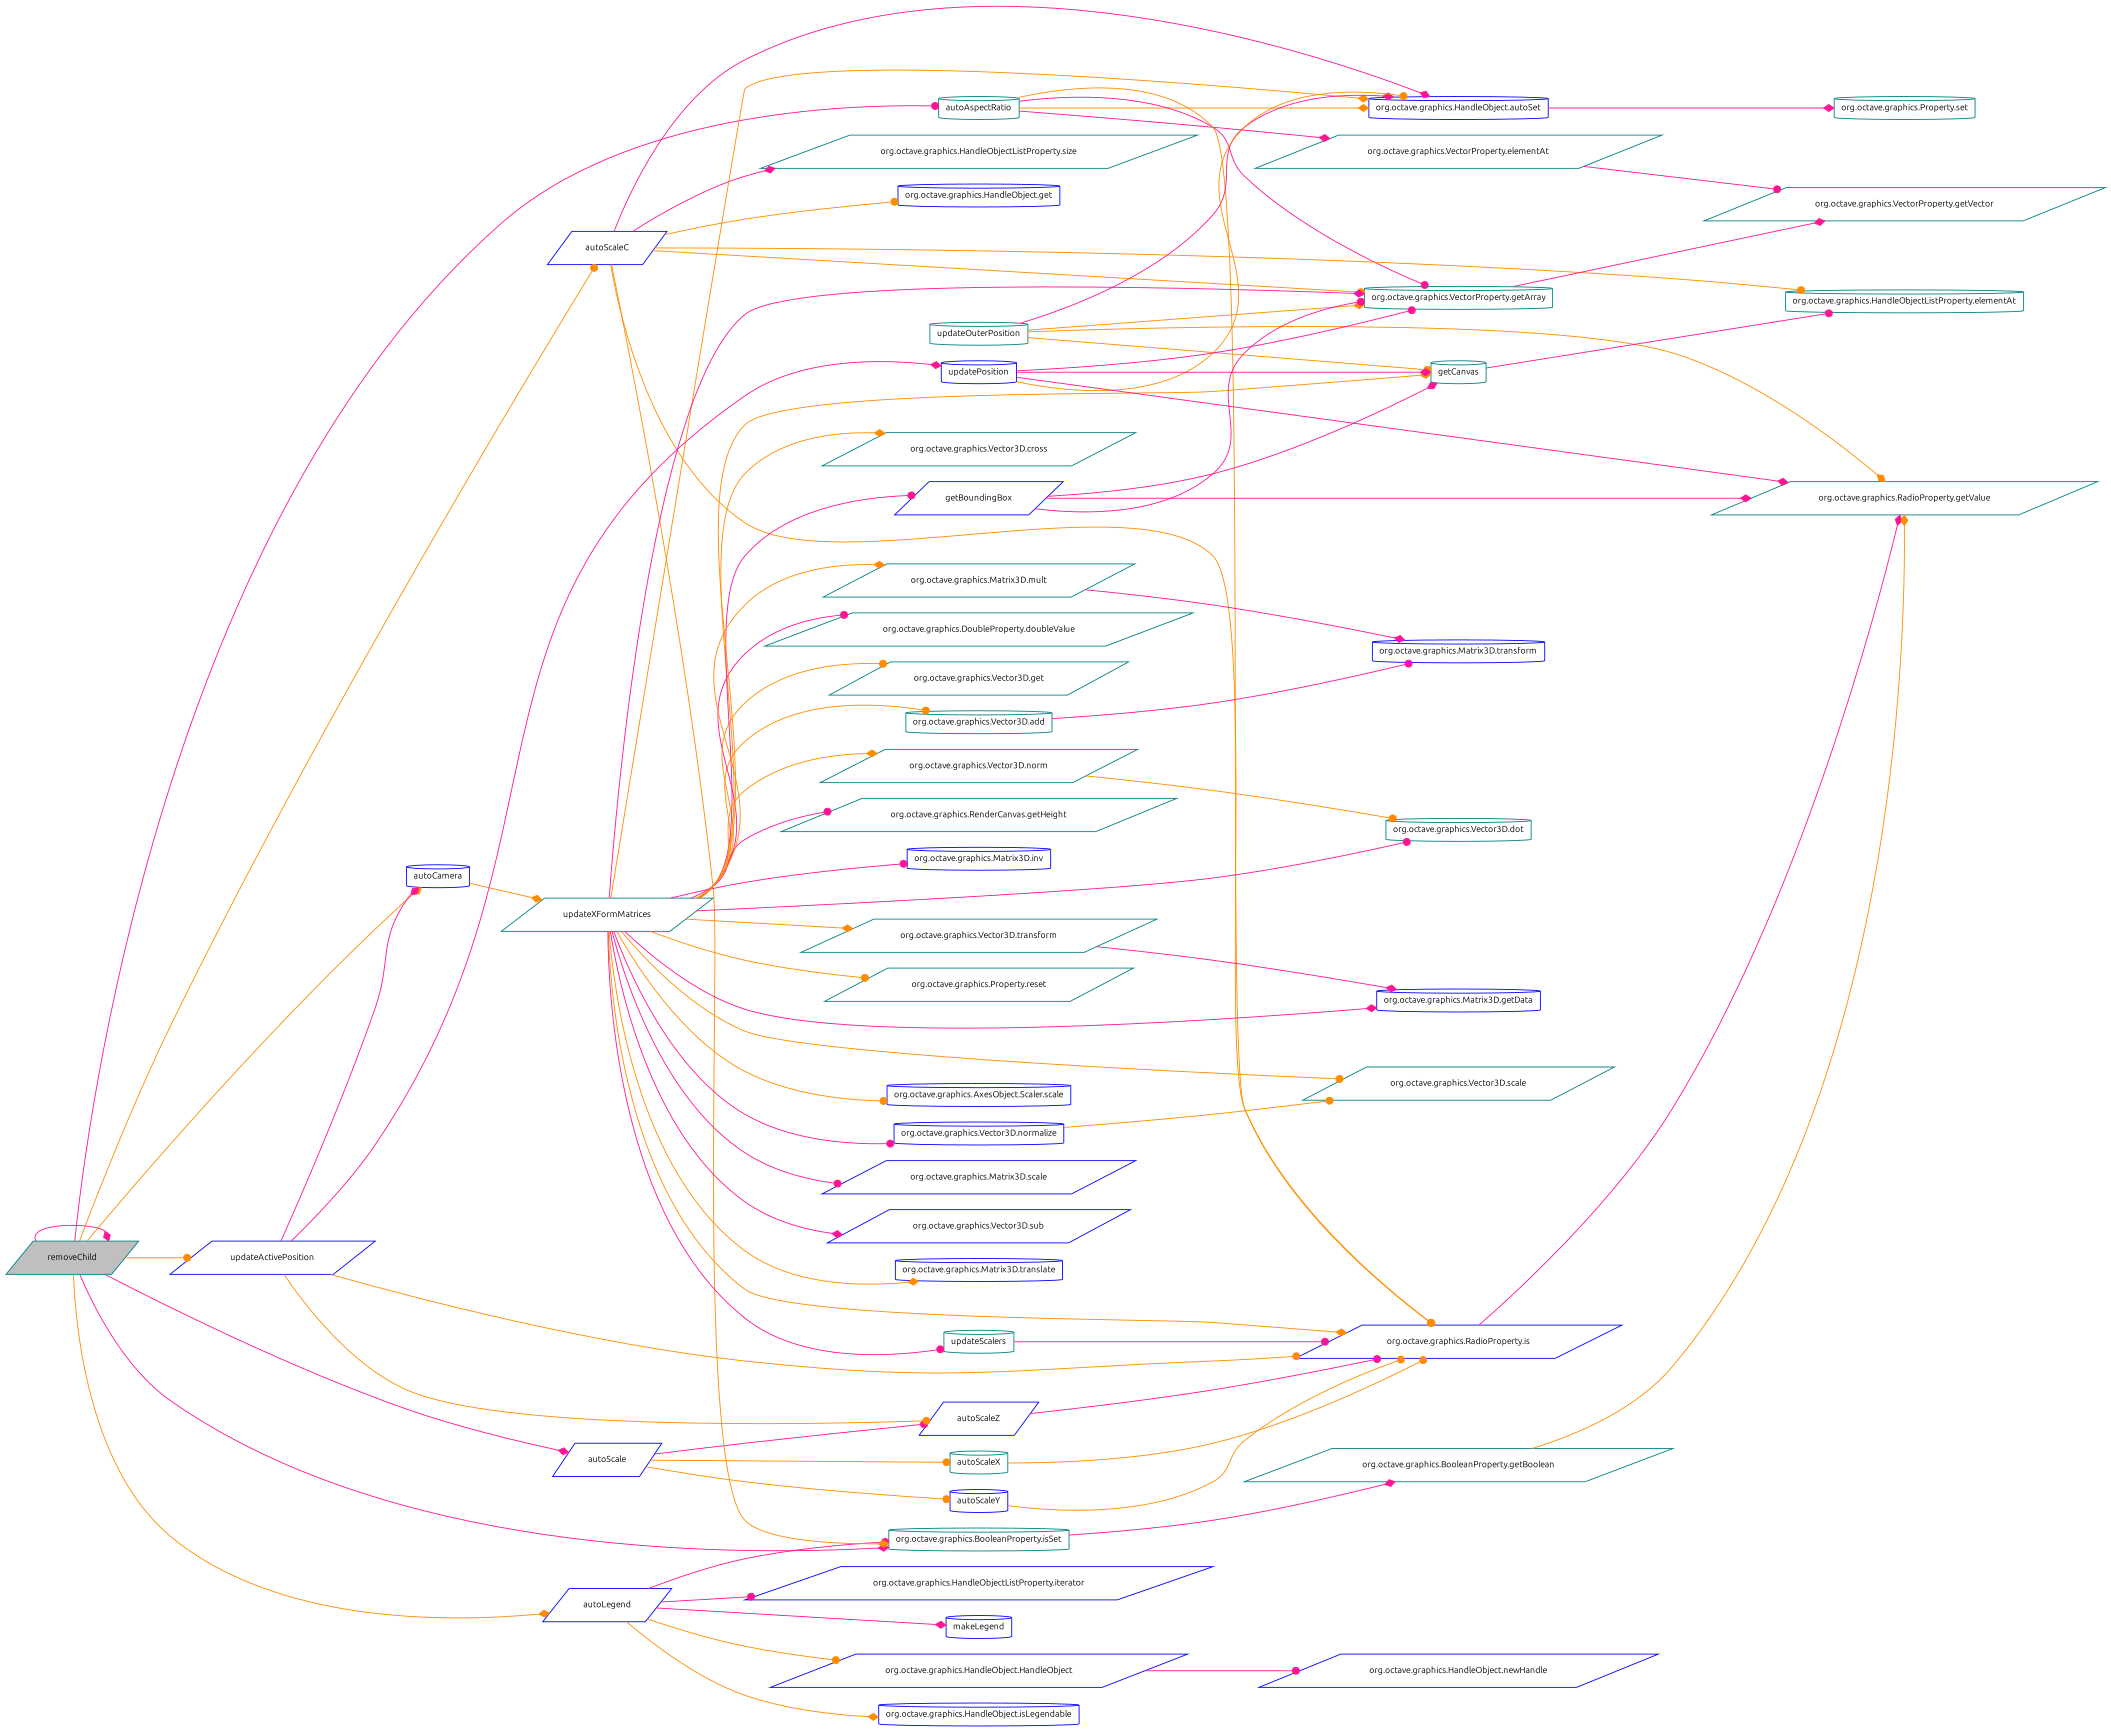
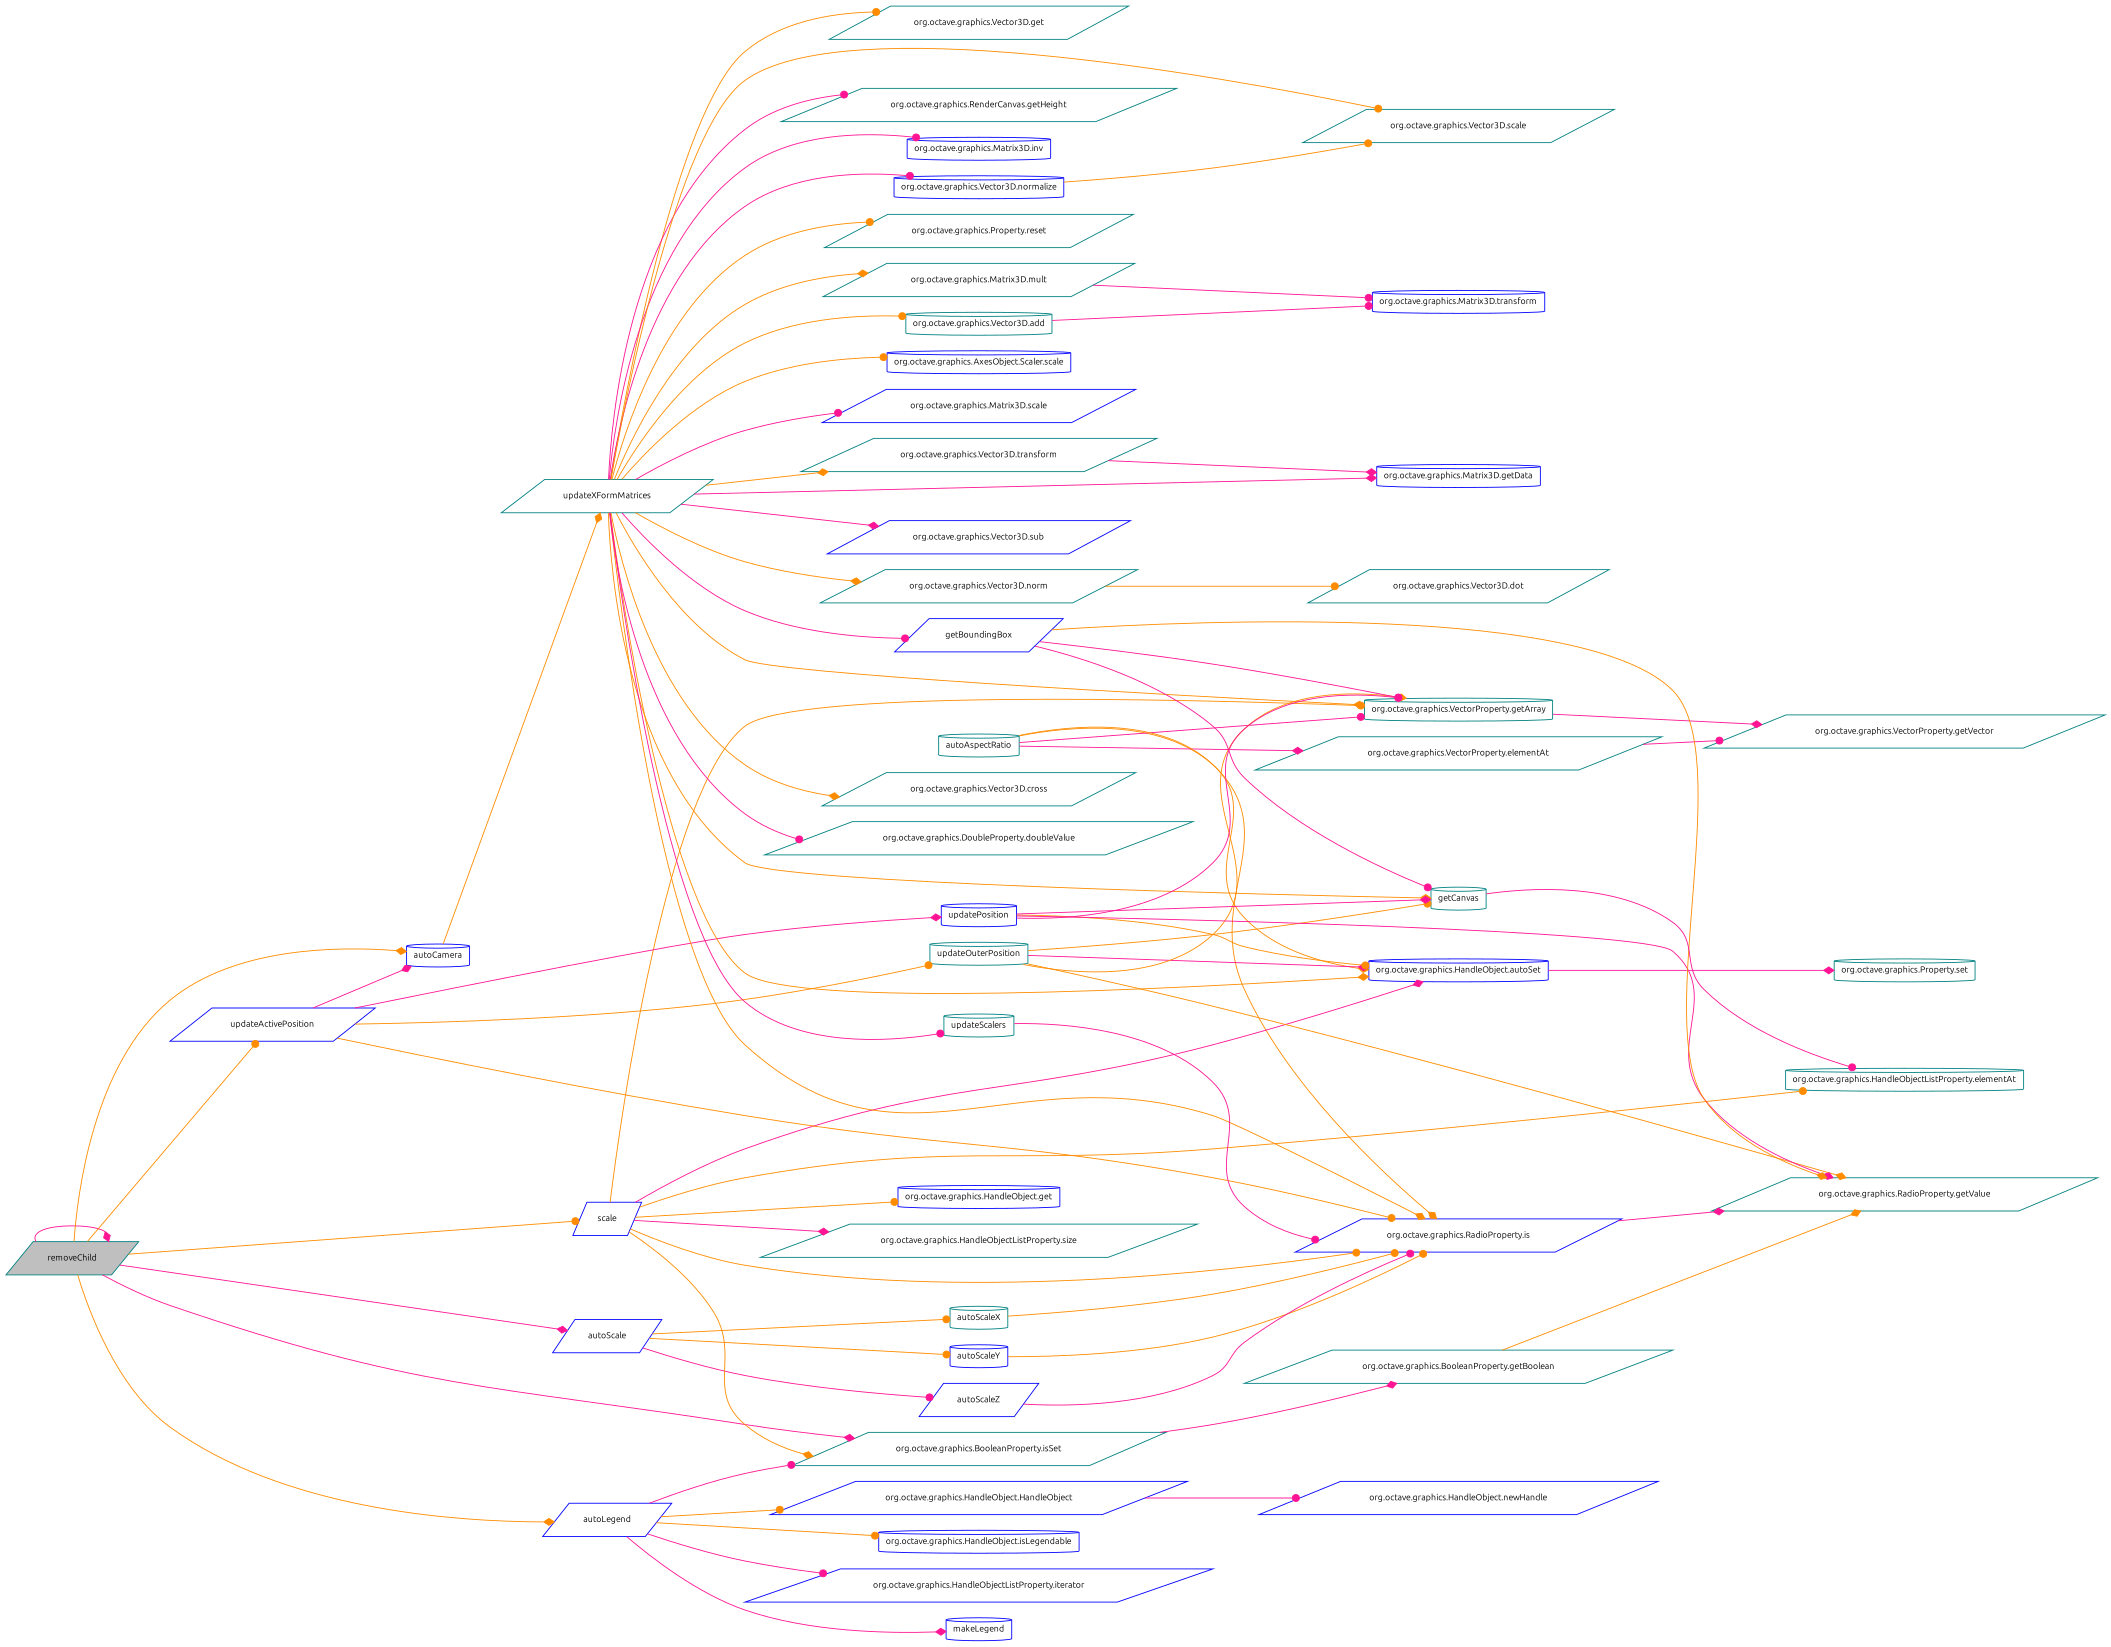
node "autoScaleC": label "autoScaleC" -> "scale"
edge "updateXFormMatrices" -> "org.octave.graphics.VectorProperty.getArray": color deeppink -> darkorange
edge "getBoundingBox" -> "getCanvas": arrowhead diamond -> dot
edge "removeChild" -> "autoAspectRatio": removed
edge "getBoundingBox" -> "org.octave.graphics.RadioProperty.getValue": color deeppink -> darkorange
edge "org.octave.graphics.Matrix3D.mult" -> "org.octave.graphics.Matrix3D.transform": arrowhead diamond -> dot
edge "autoAspectRatio" -> "org.octave.graphics.RadioProperty.is": arrowhead dot -> diamond
node "org.octave.graphics.Vector3D.dot": shape cylinder -> parallelogram
edge "updateXFormMatrices" -> "org.octave.graphics.Vector3D.dot": removed
node "org.octave.graphics.Matrix3D.translate": removed
edge "updateActivePosition" -> "autoScaleZ": now "updateActivePosition" -> "updateOuterPosition"
node "org.octave.graphics.BooleanProperty.isSet": shape cylinder -> parallelogram
edge "autoLegend" -> "org.octave.graphics.HandleObject.isLegendable": arrowhead diamond -> dot
